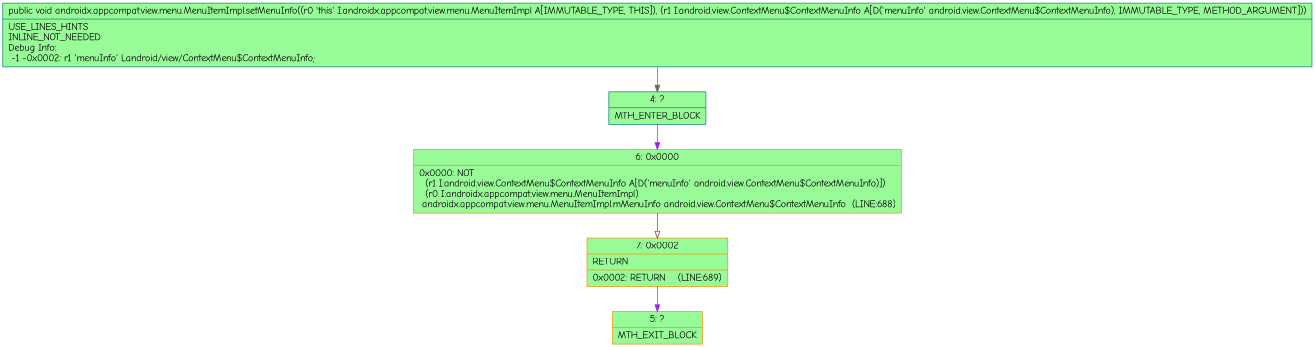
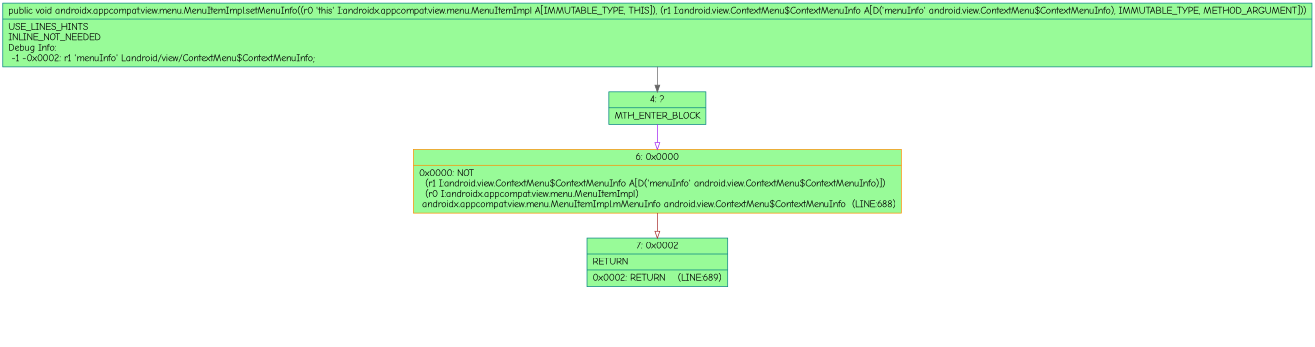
edge "4: ?" -> "6: 0x0000": arrowhead normal -> onormal
node "7: 0x0002": color darkorange -> teal
node "5: ?": removed
